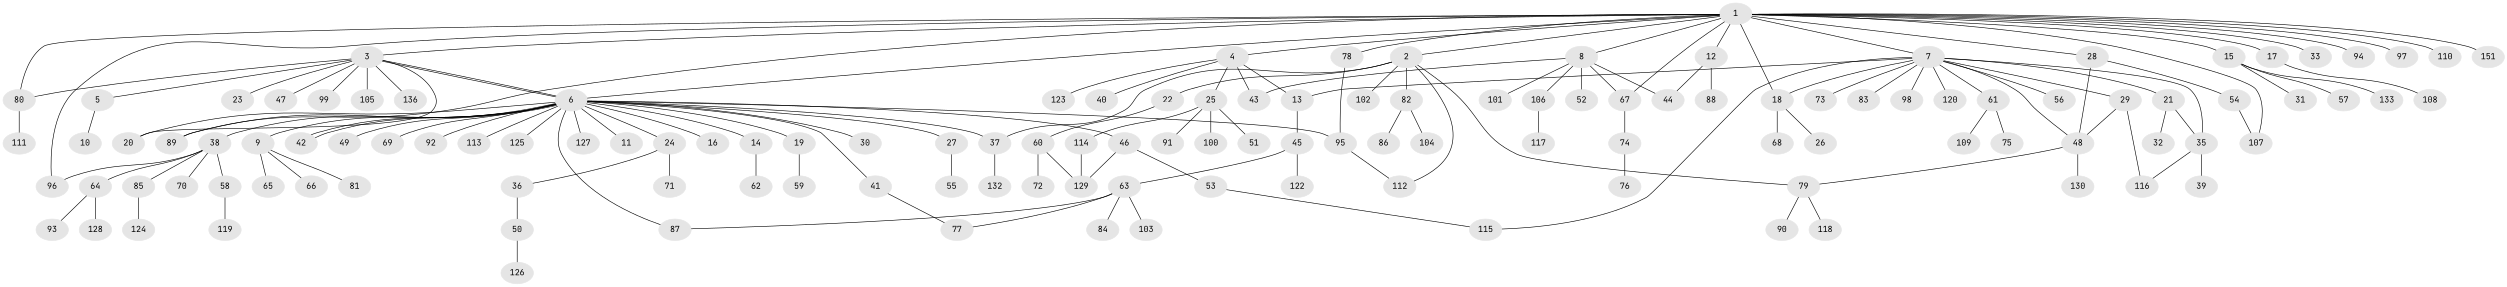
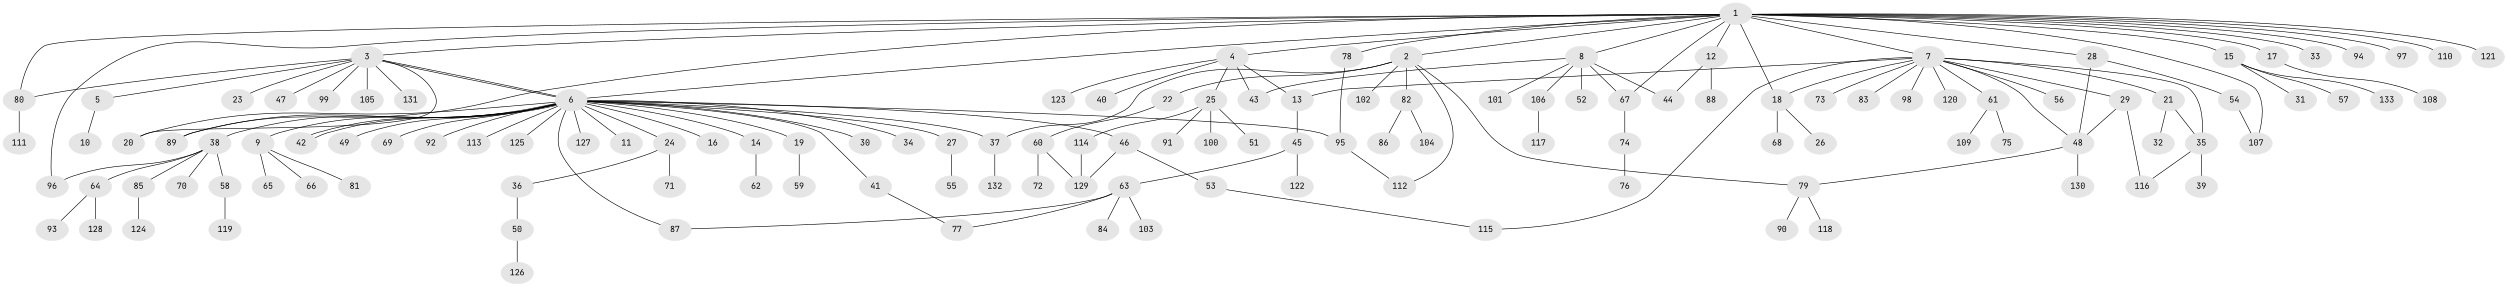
node "151": label "151" -> "121"
node "136": label "136" -> "131"
node "34": added
